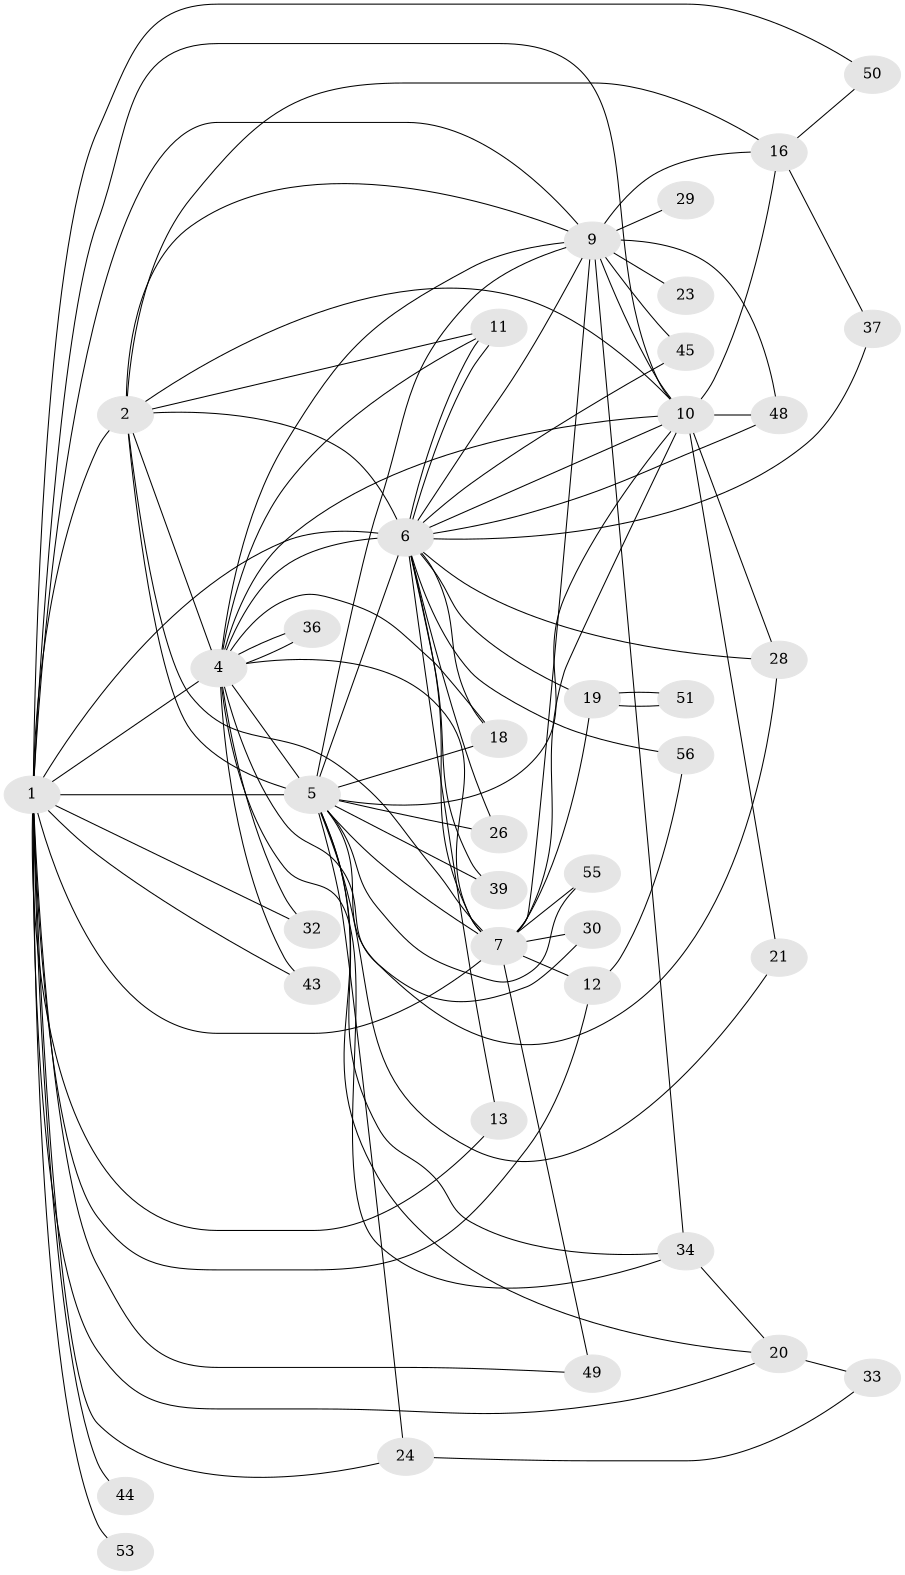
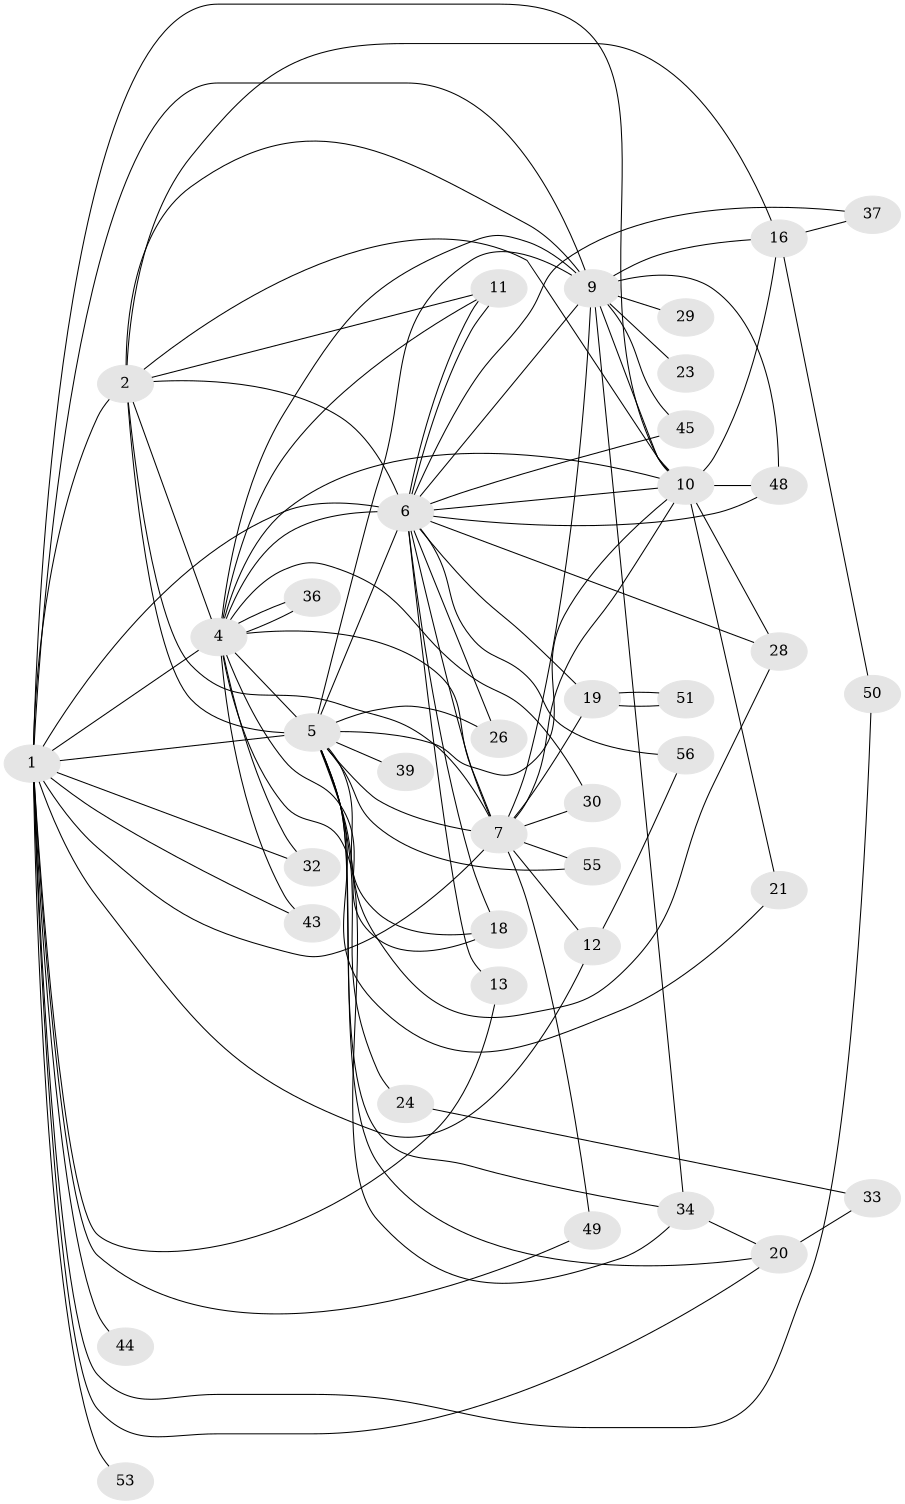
edge "6" -- "39": removed
edge "1" -- "24": removed
